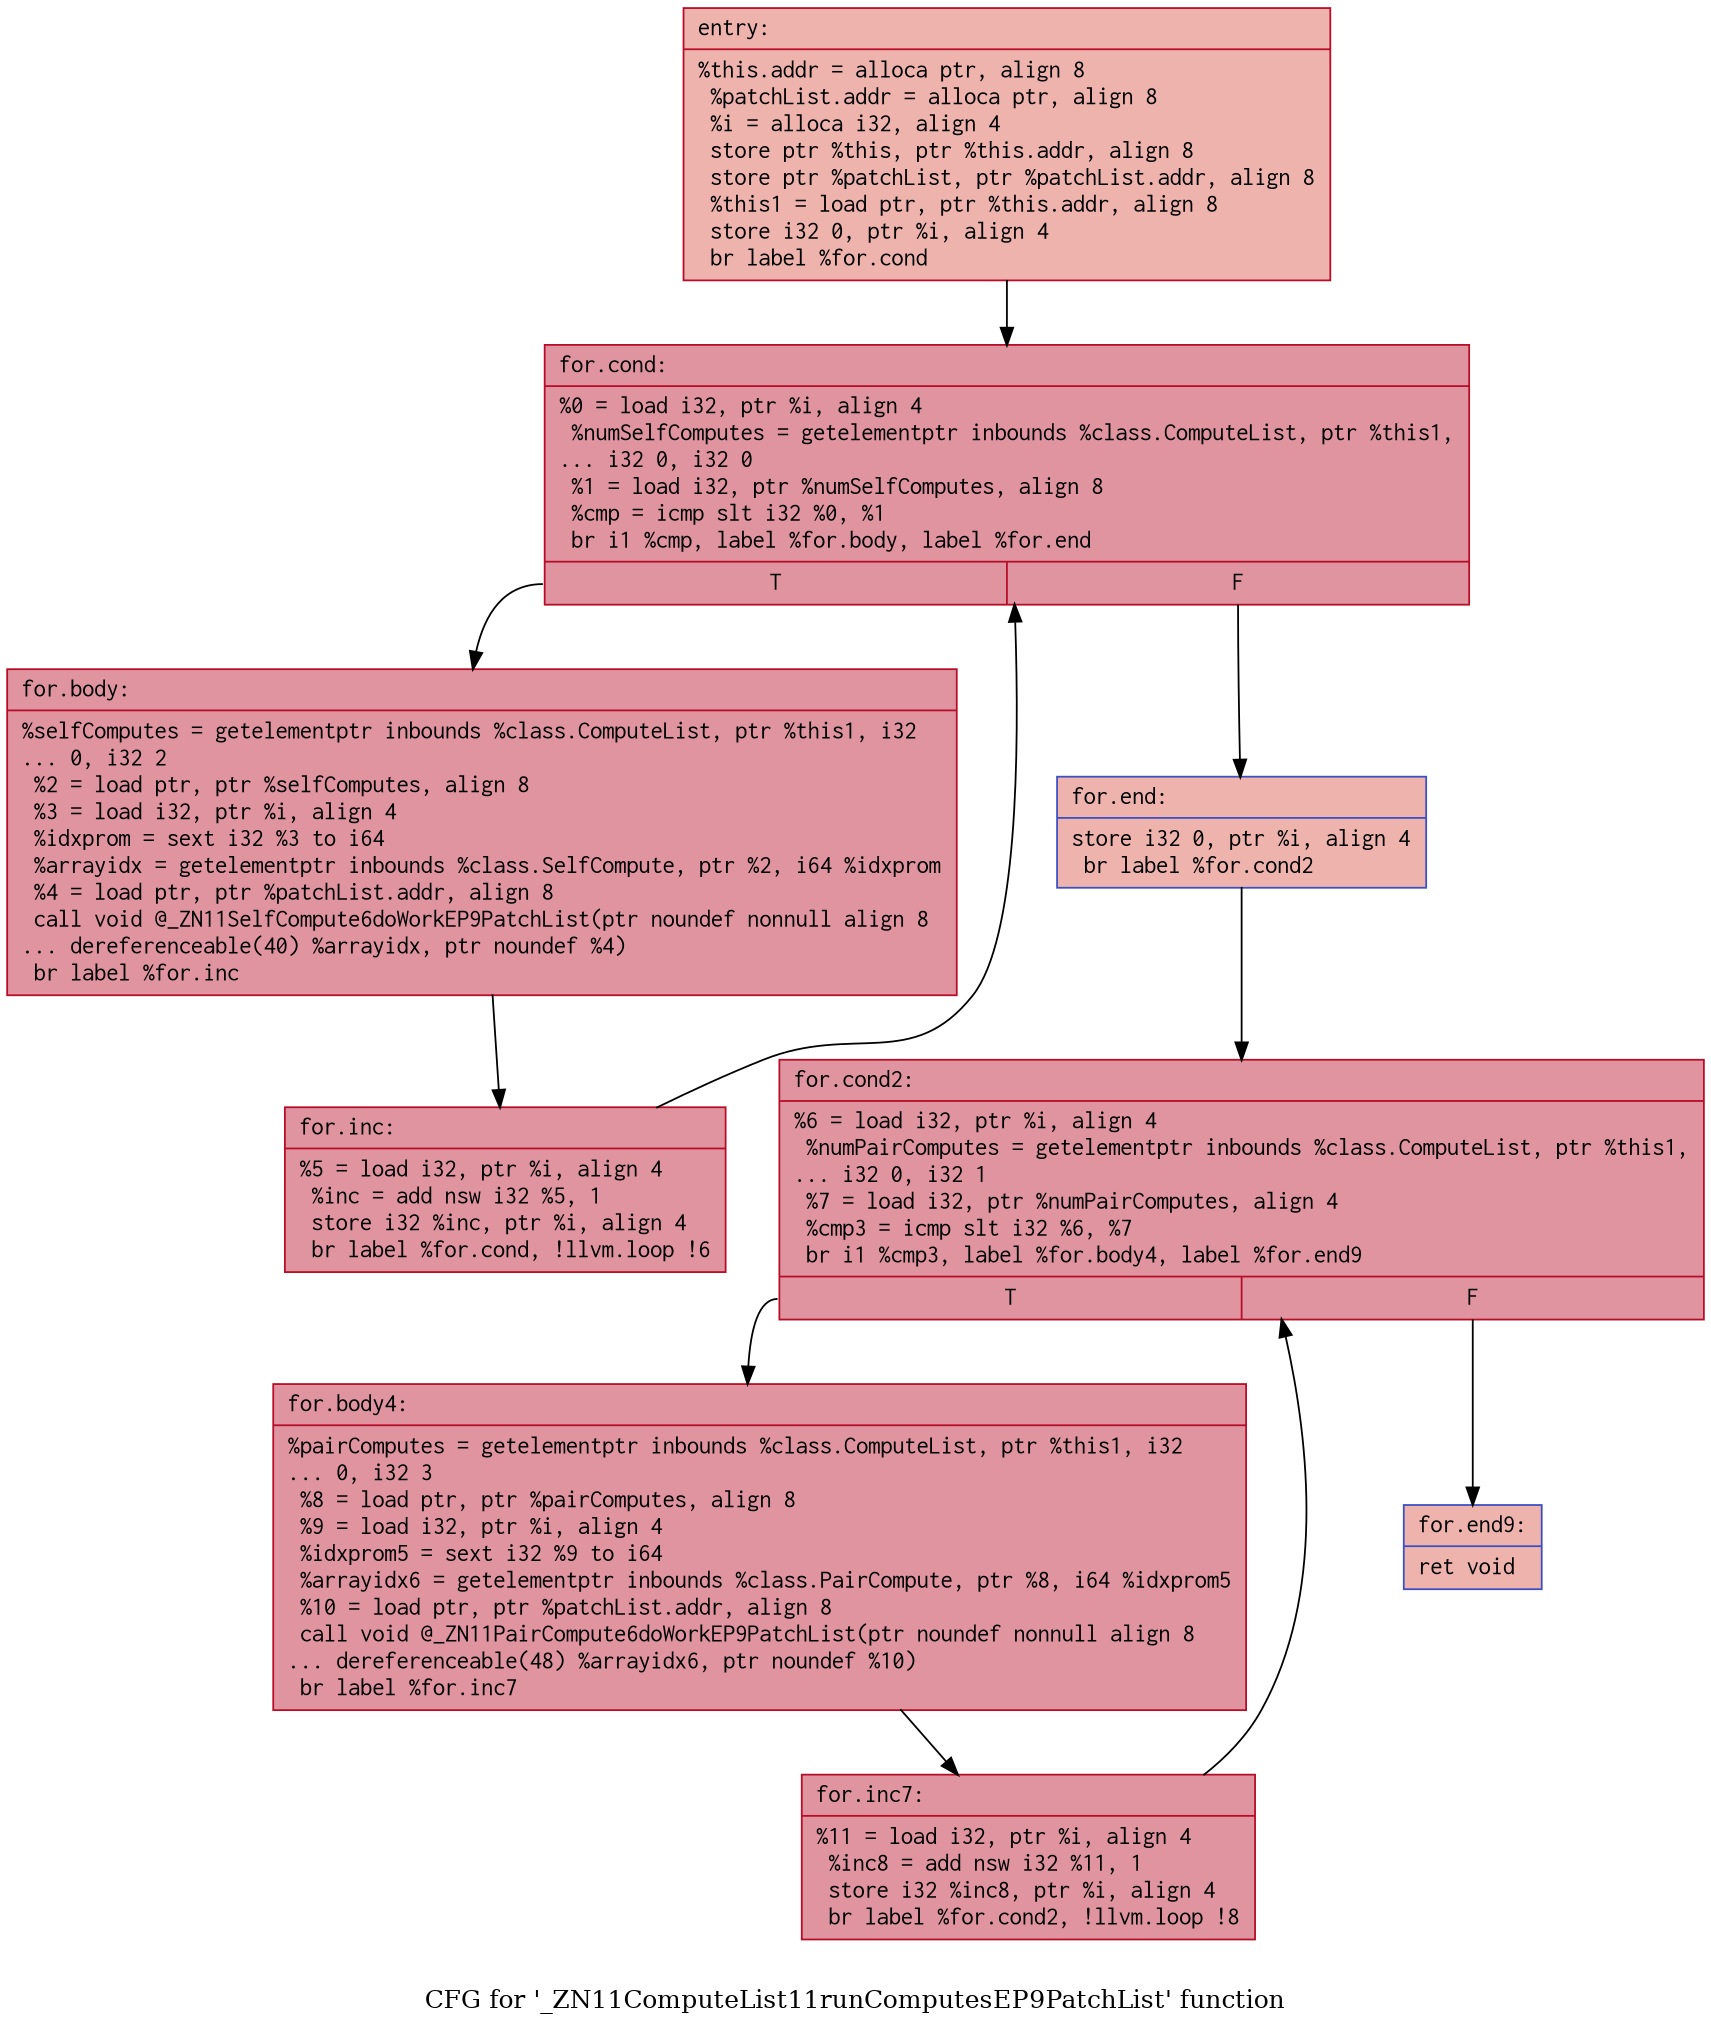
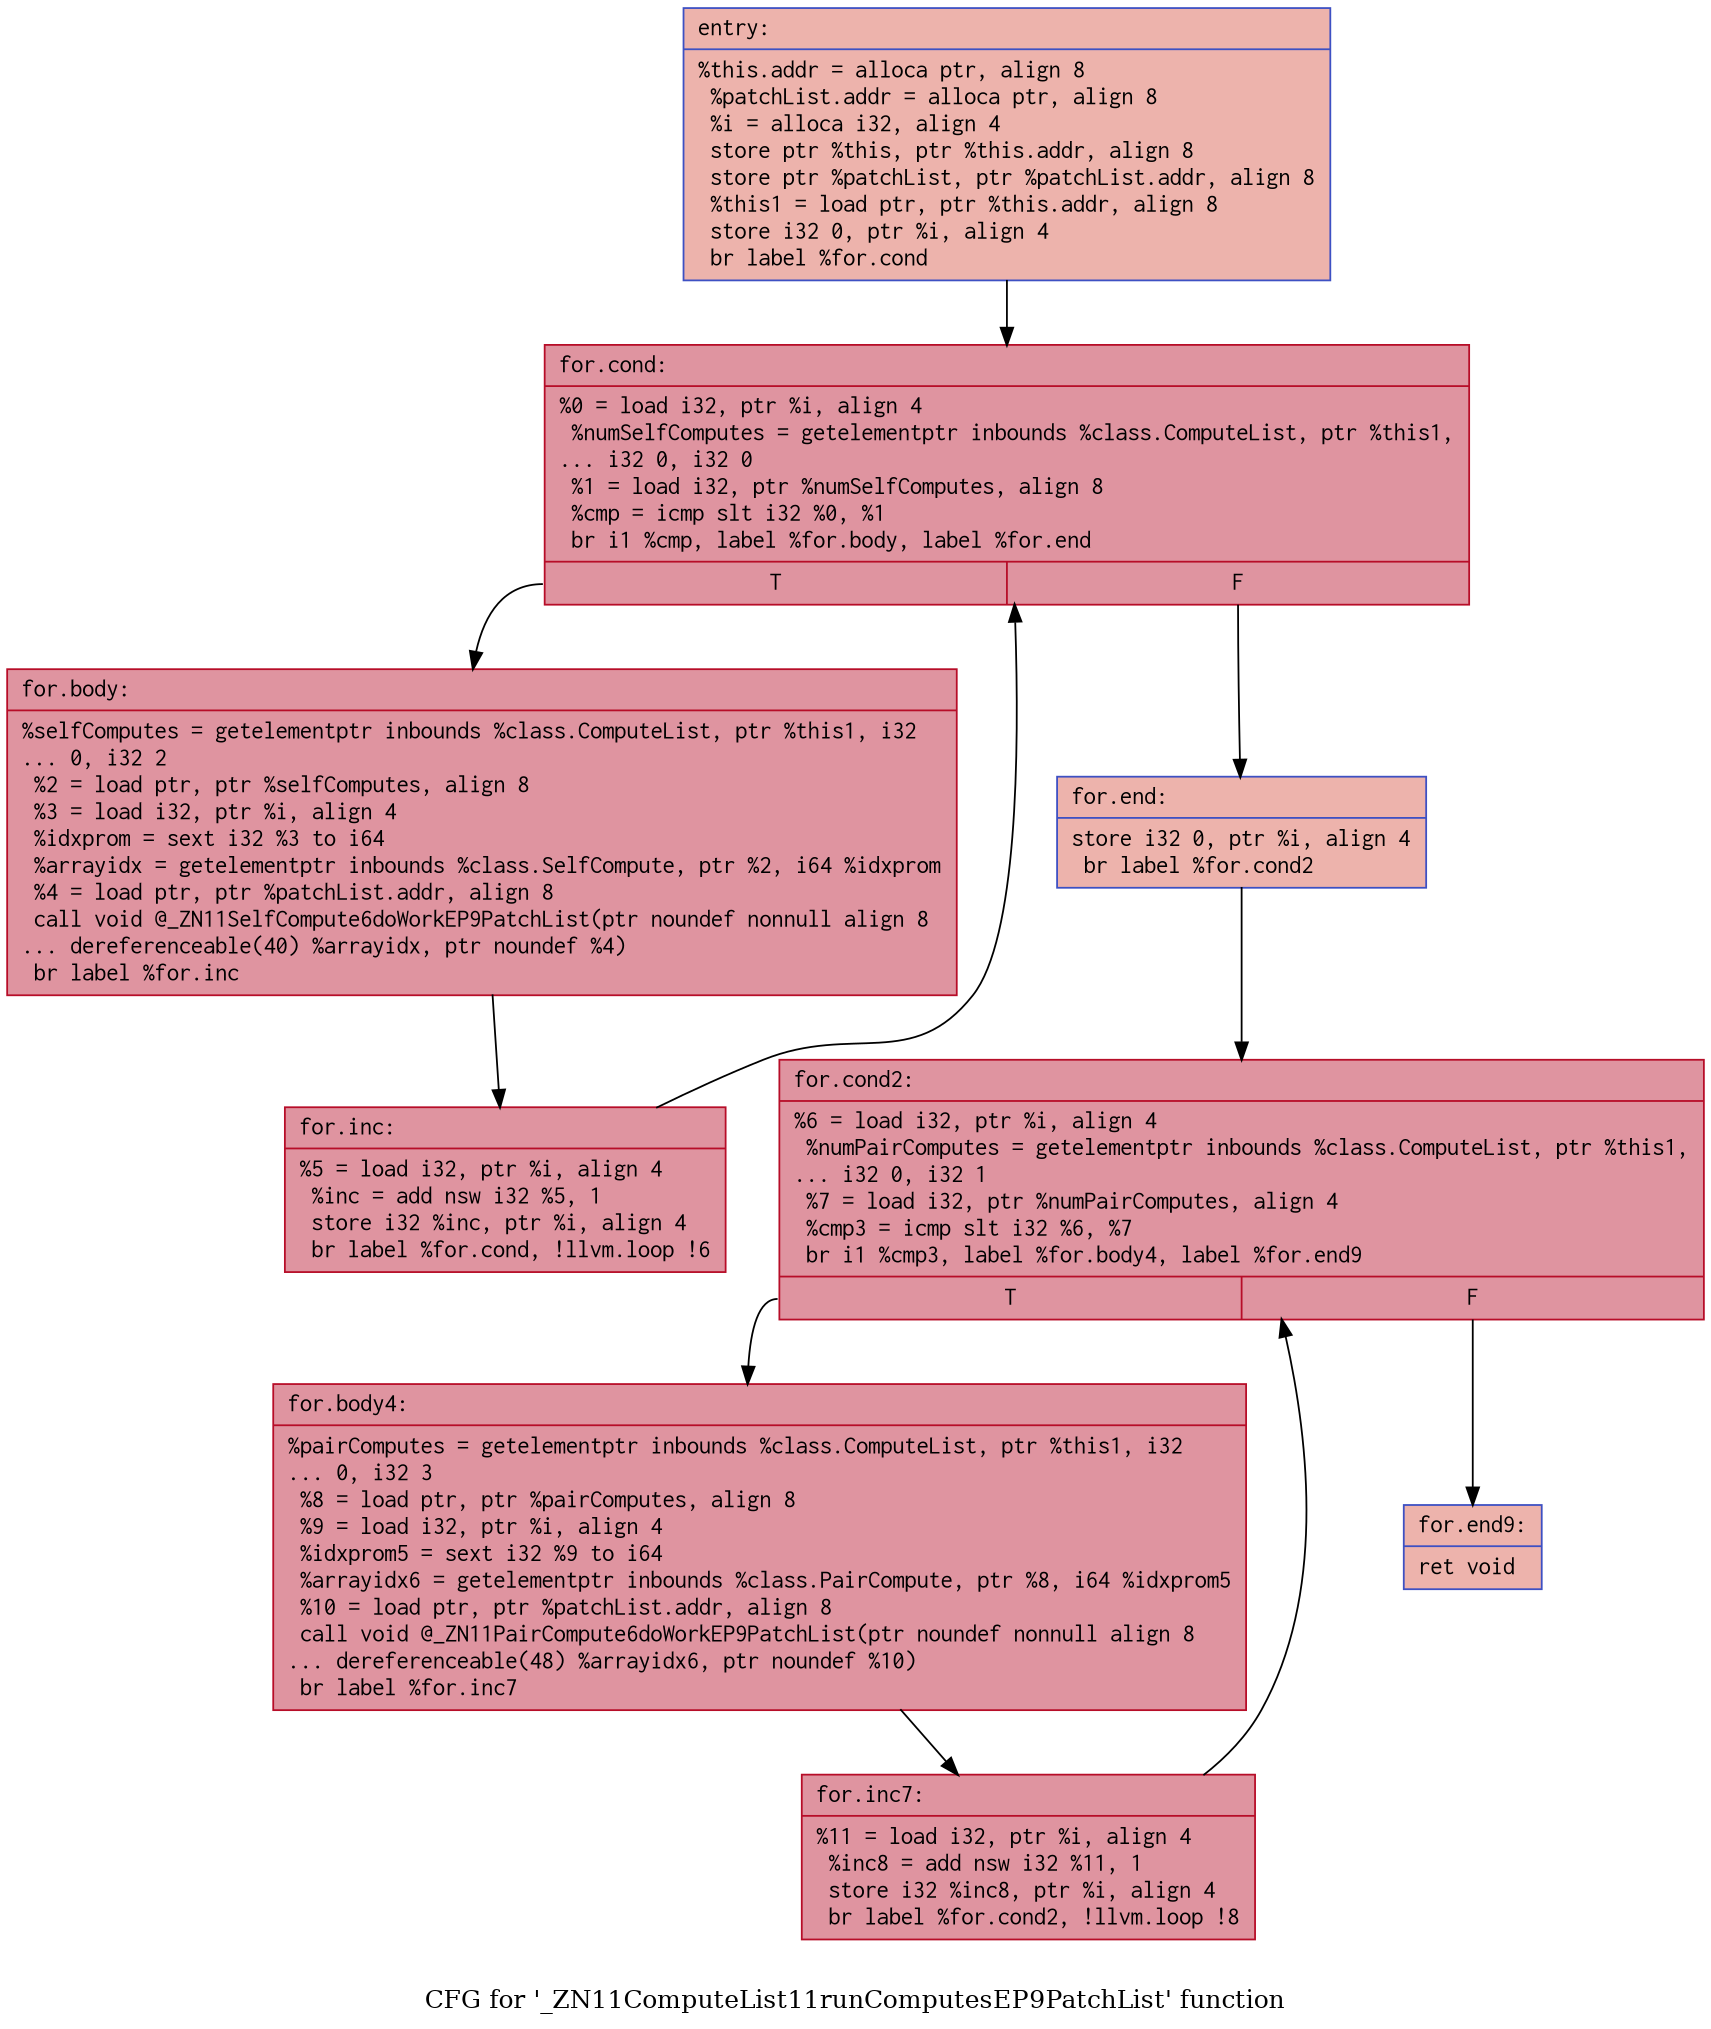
node "entry:": color #b70d28ff -> #3d50c3ff
